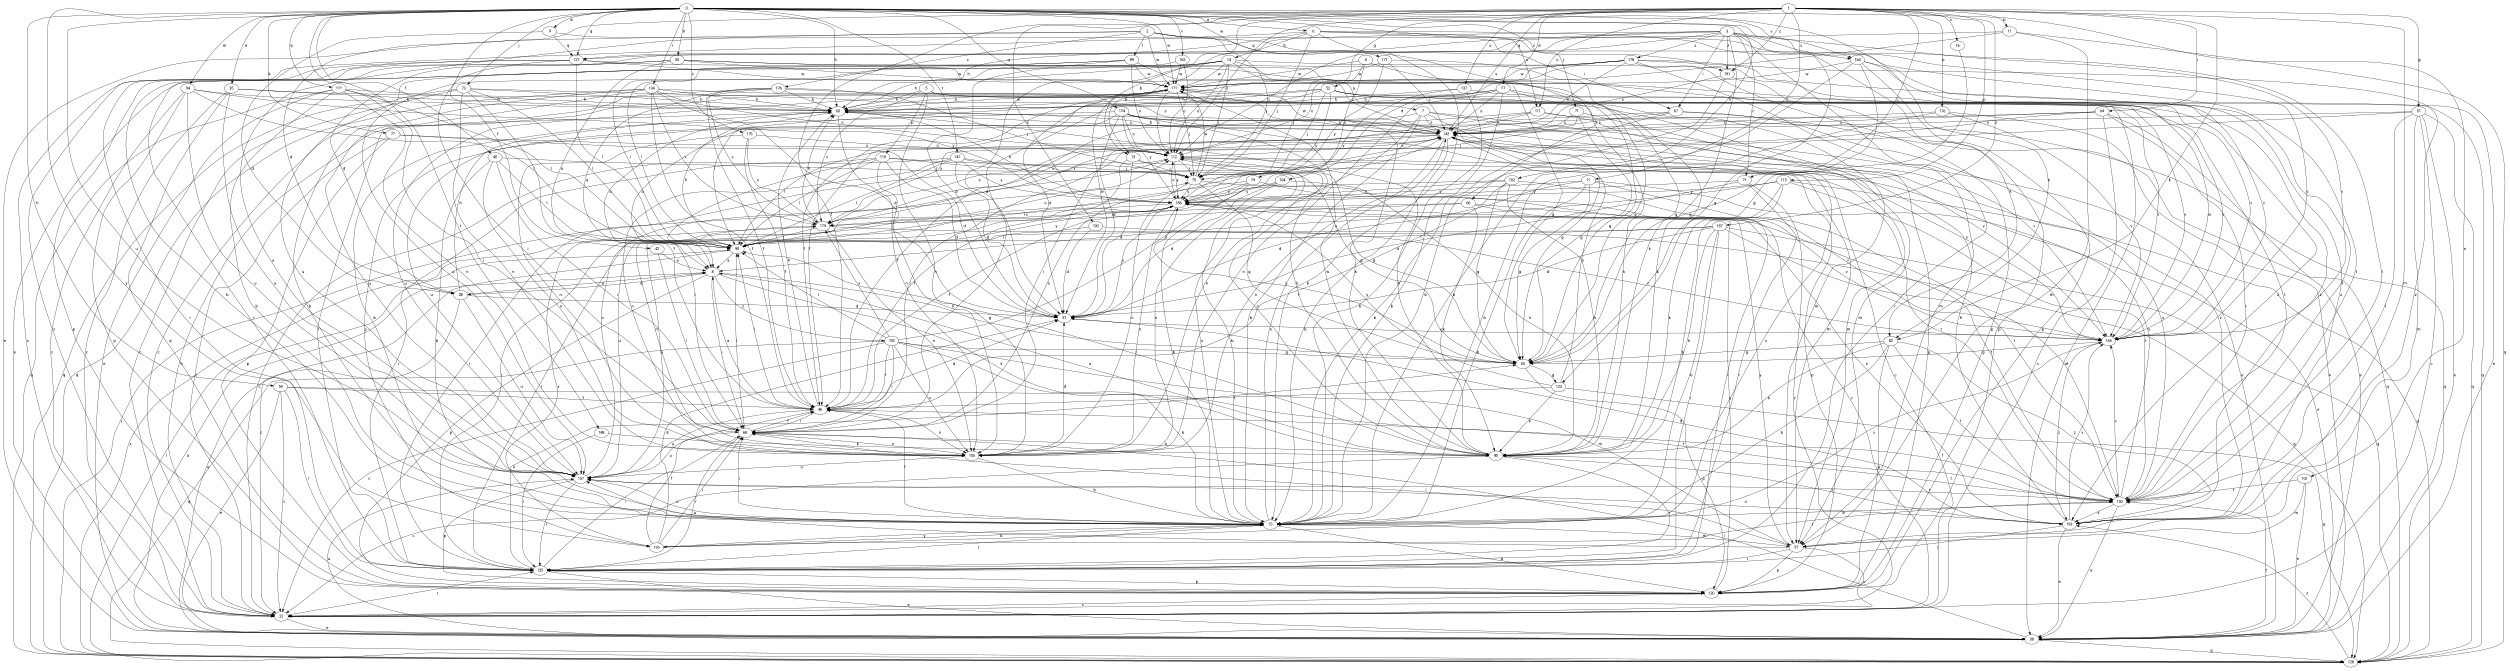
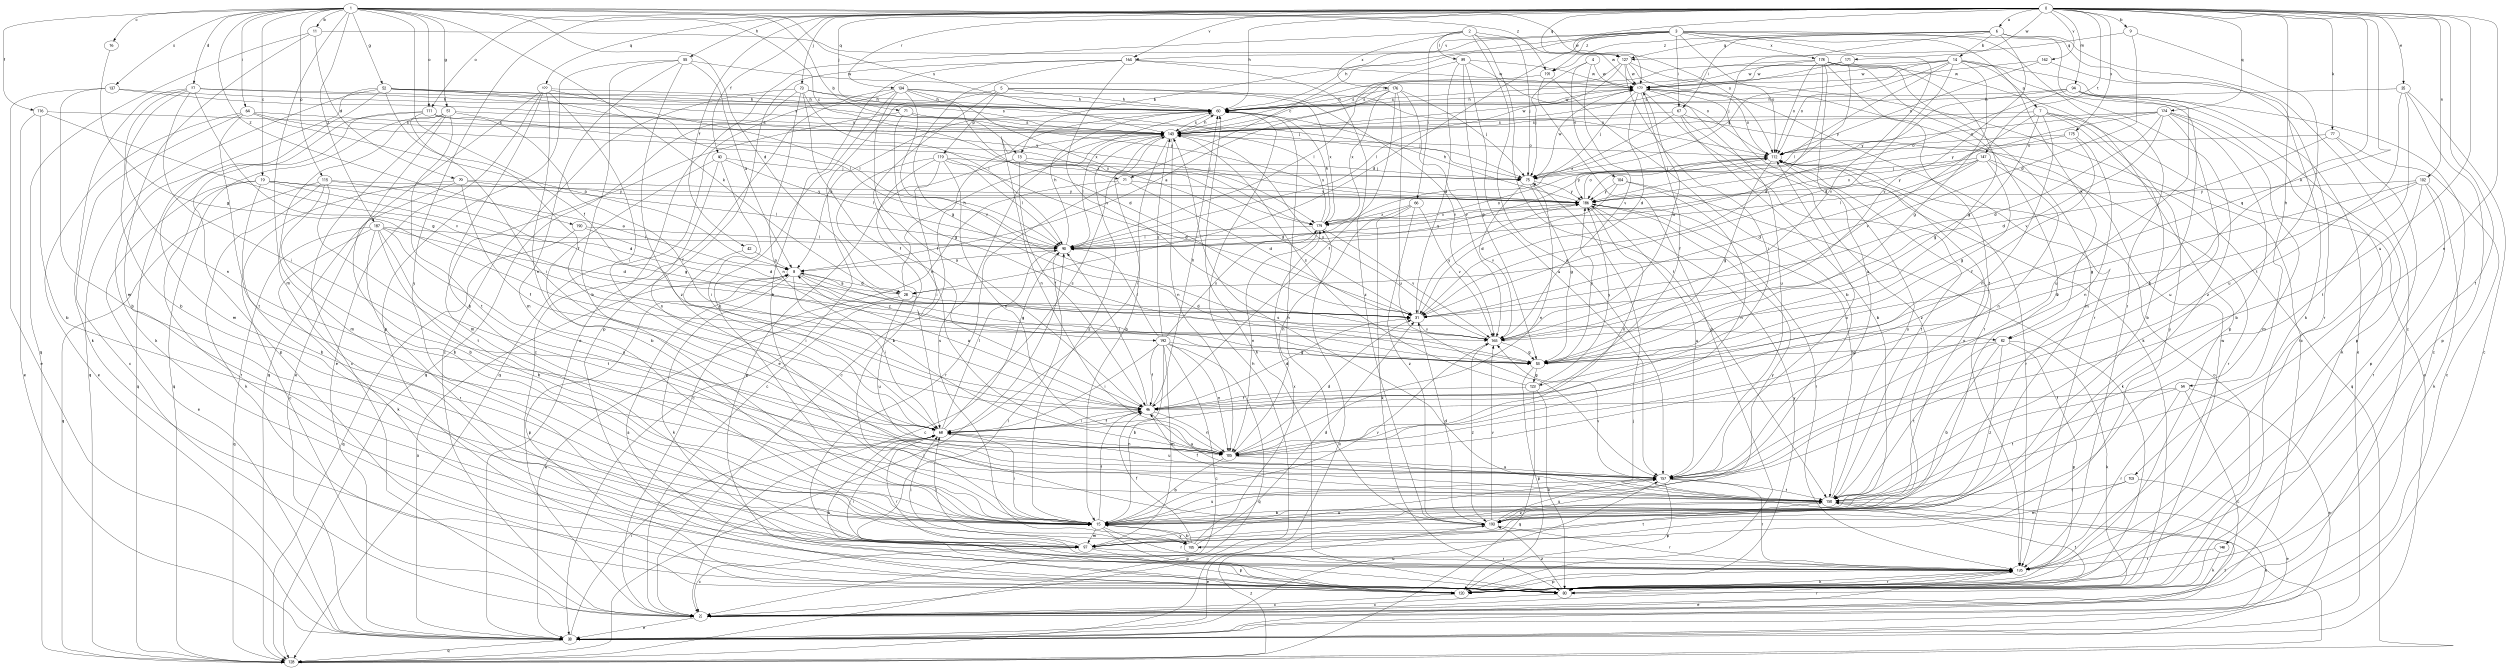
edge "1" -> "116": label "p" -> "f"
edge "178" -> "31": label "w" -> "d"
edge "135" -> "53": now "135" -> "80"
